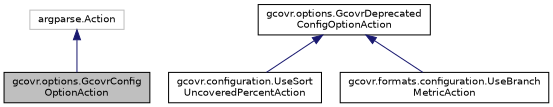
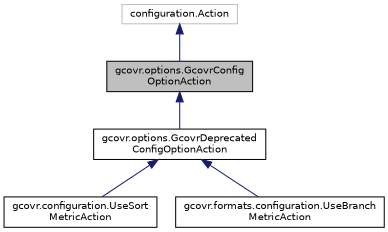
node "argparse.Action": label "argparse.Action" -> "configuration.Action"
node "gcovr.configuration.UseSort UncoveredPercentAction": label "gcovr.configuration.UseSort UncoveredPercentAction" -> "gcovr.configuration.UseSort MetricAction"
edge "gcovr.options.GcovrDeprecated ConfigOptionAction" -> "gcovr.options.GcovrConfig OptionAction": added
